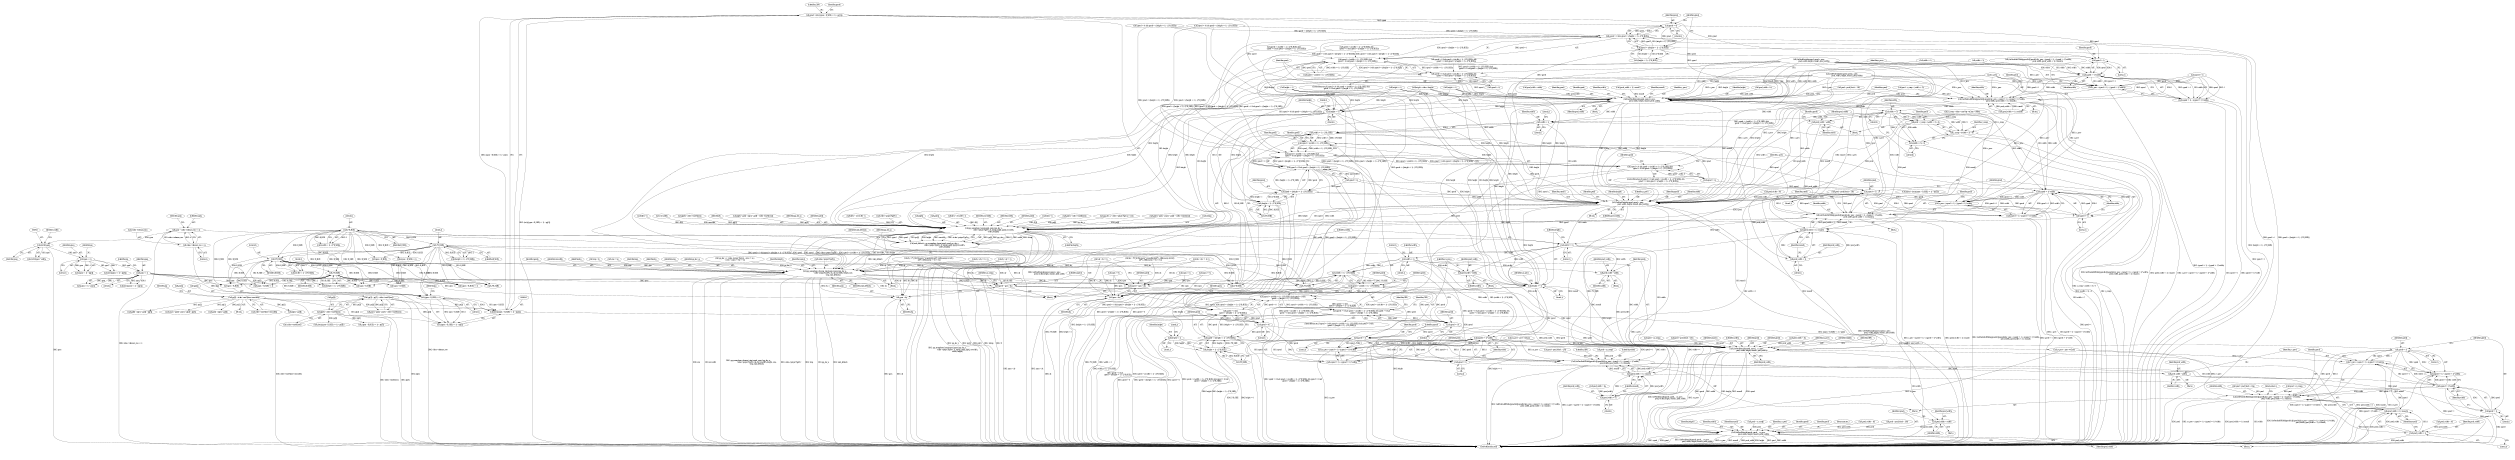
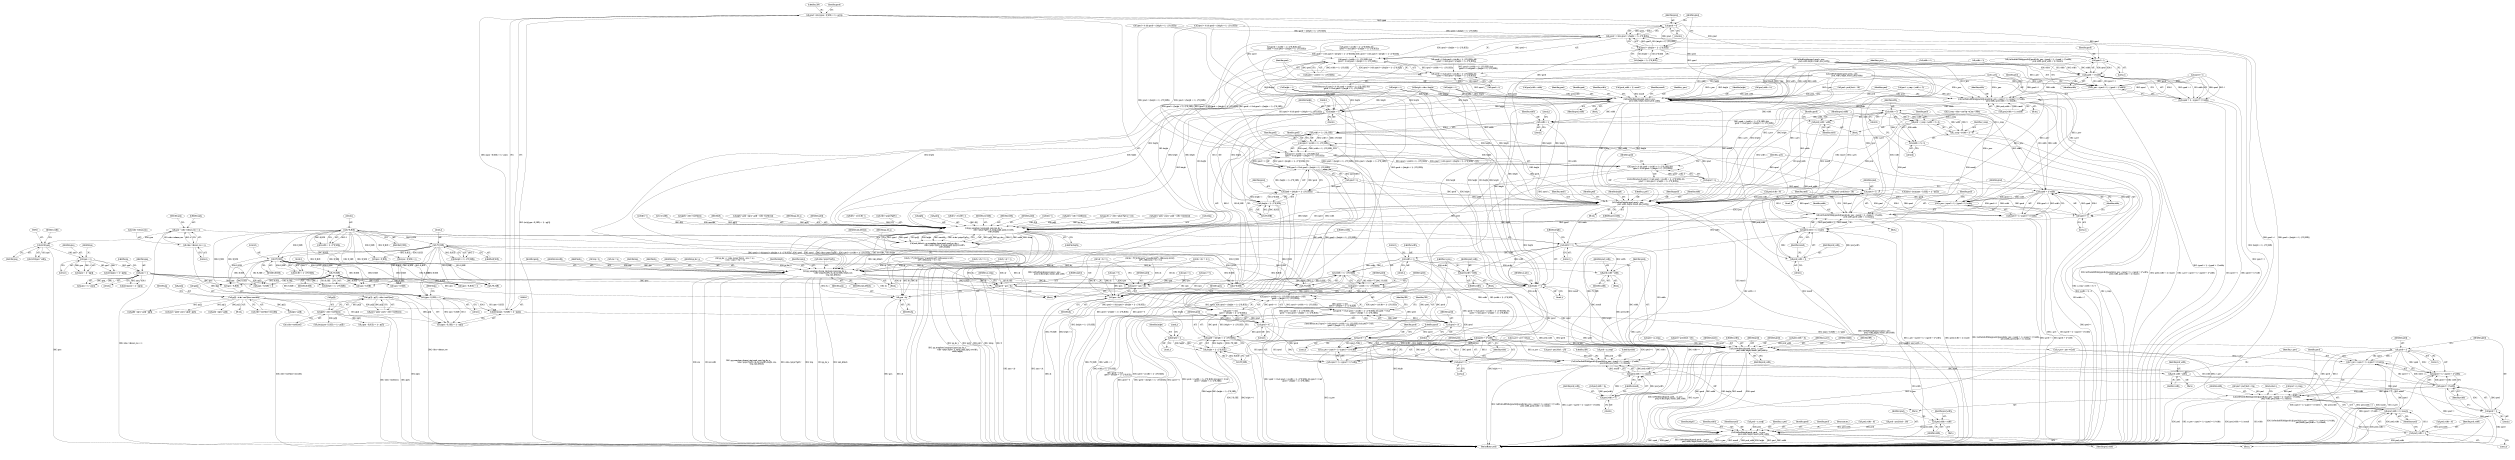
edge "(Call,c_comp + (width << 3) + 8)" -> "(Call,(width << 3) + 8)": removed, label "CFG:"
edge "(Call,py[2] = py[3] = video->motY[imv])" -> "(Call,(int)(((ypos + B_SIZE) << 1) + py[2]))": removed, label "DDG: py[2]"
node "(GetPredOutside,void)": label "(GetPredOutside,void)" -> "(MethodReturn,void)"
